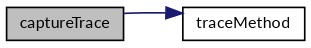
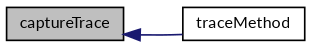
edge "captureTrace" -> "traceMethod": reversed
